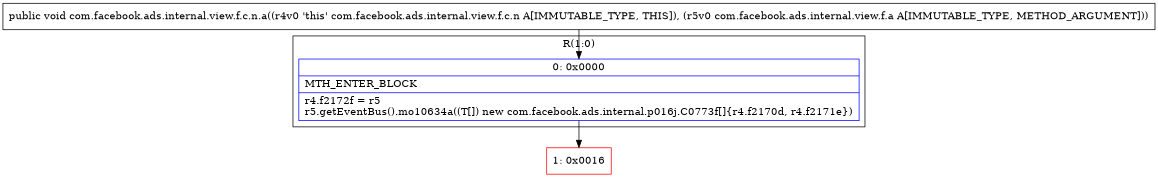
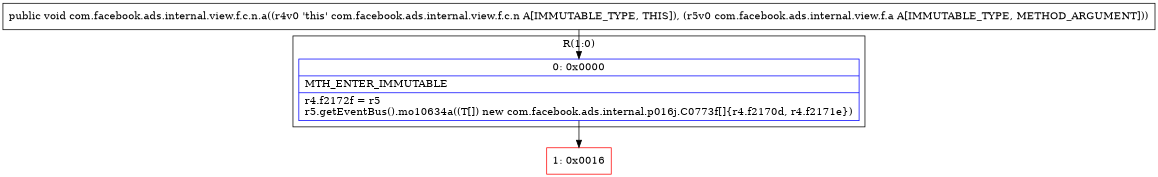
node "0: 0x0000": text "MTH_ENTER_BLOCK" -> "MTH_ENTER_IMMUTABLE"
